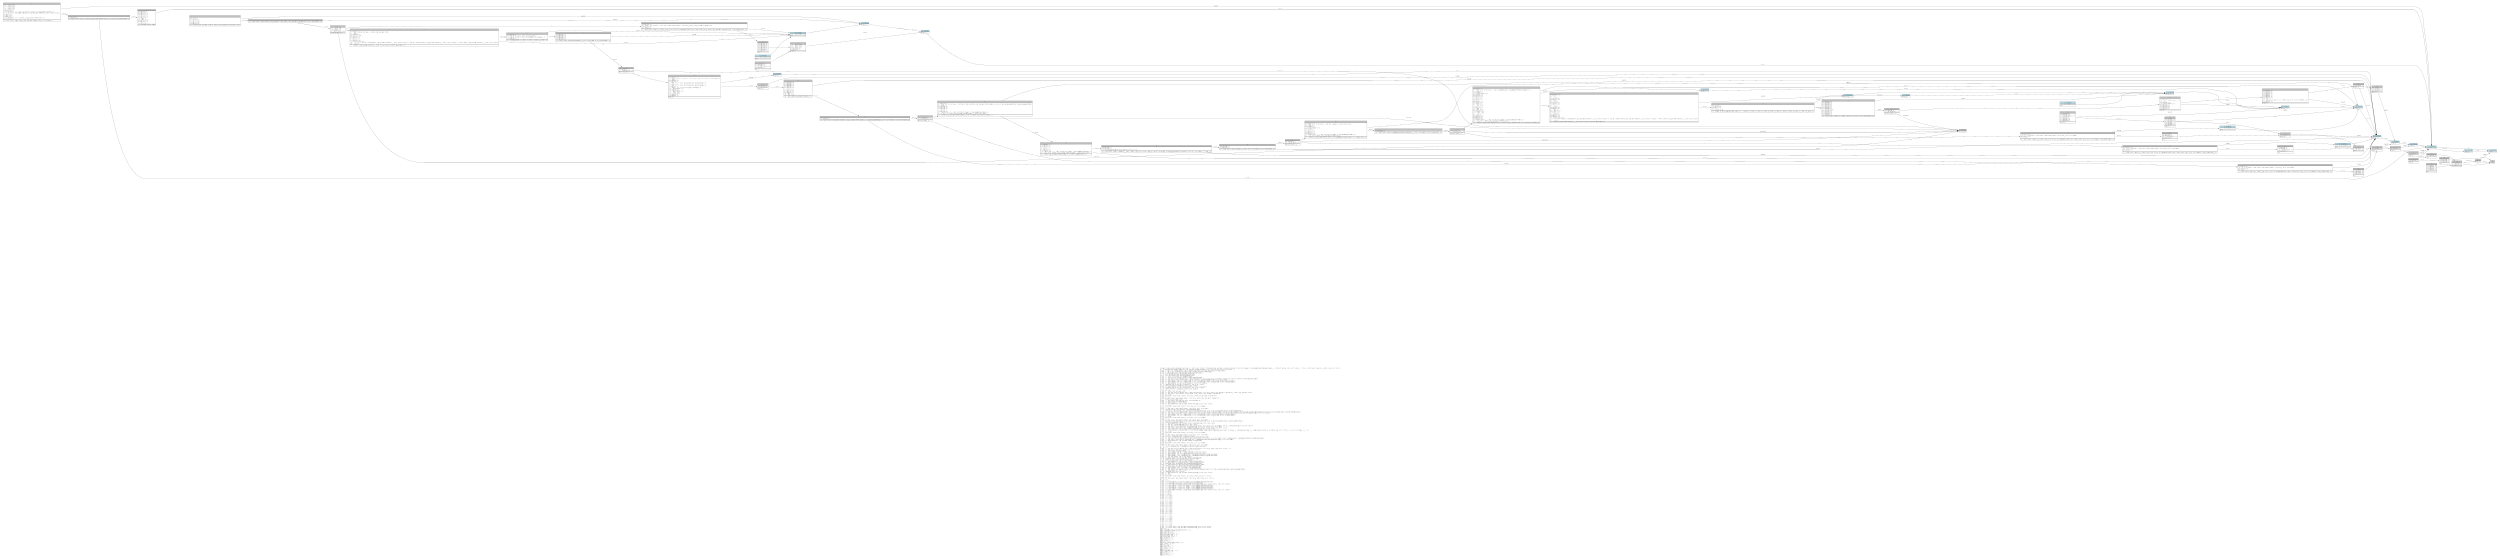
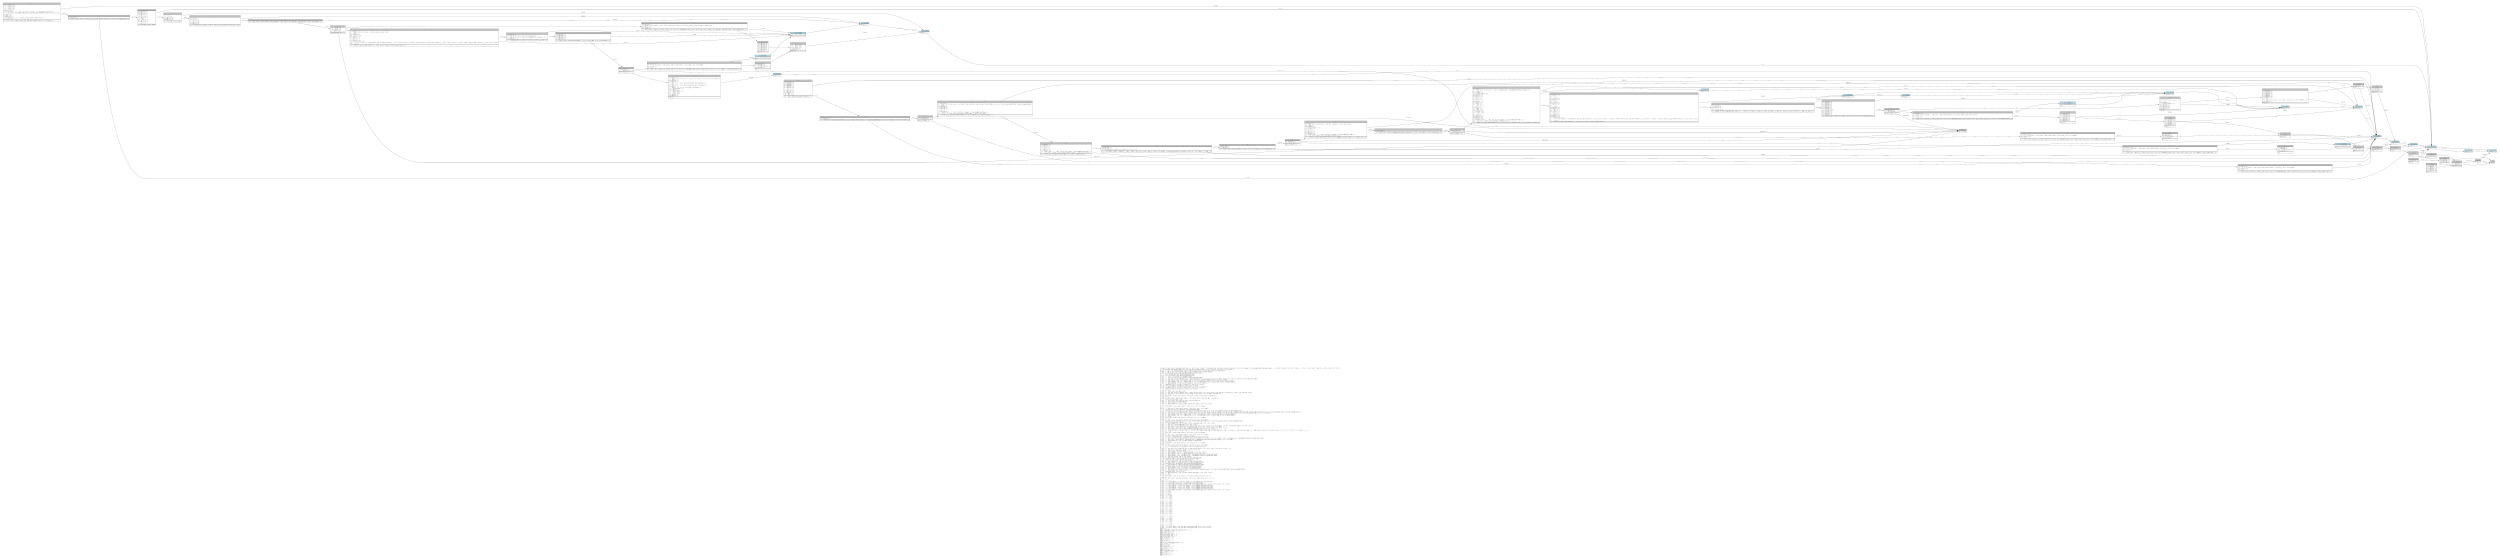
node "3": added
node "15": added
node "17": removed
node "41": added
node "76 (cleanup)": removed
node "23": removed
